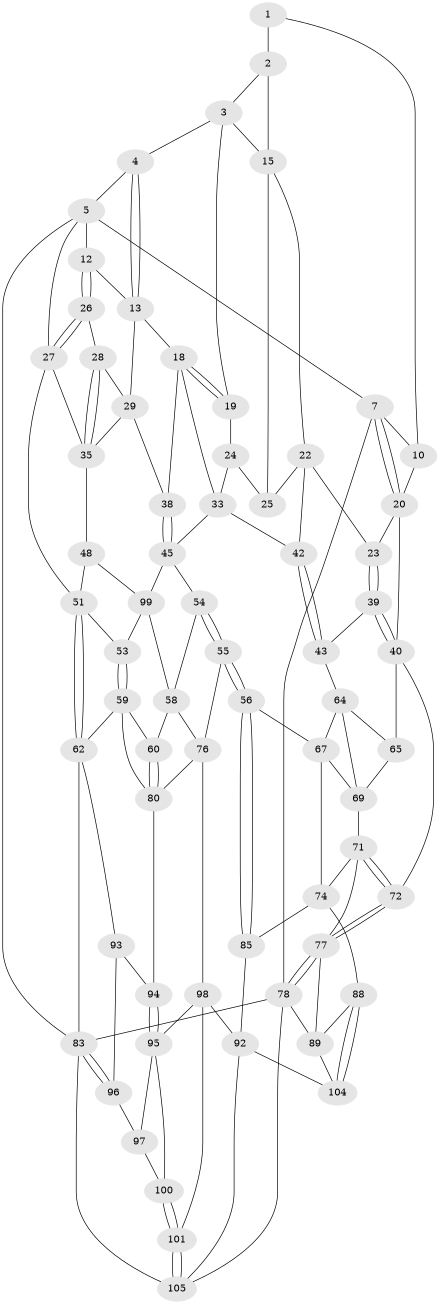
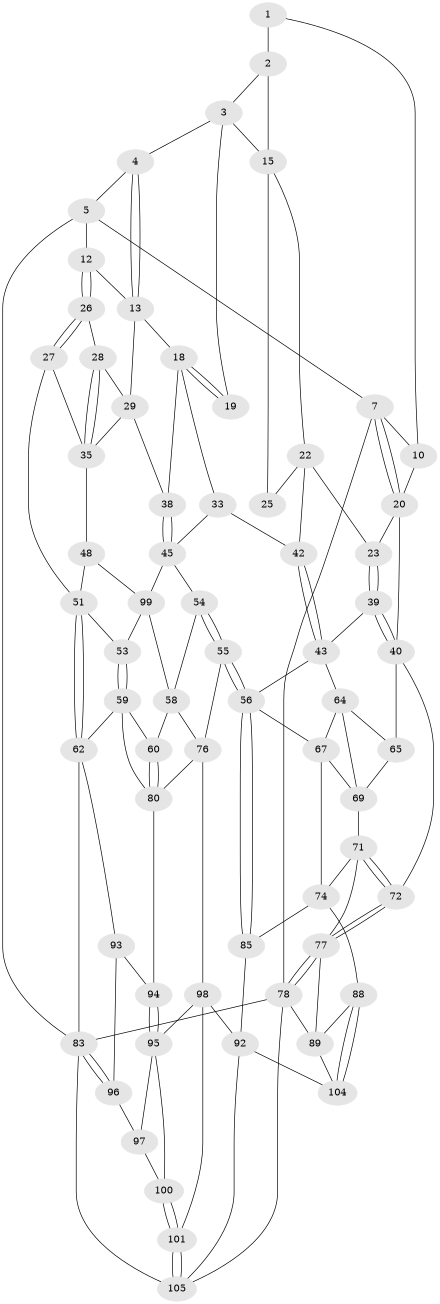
edge "5" -- "27": removed
node "24": removed
edge "43" -- "56": added
